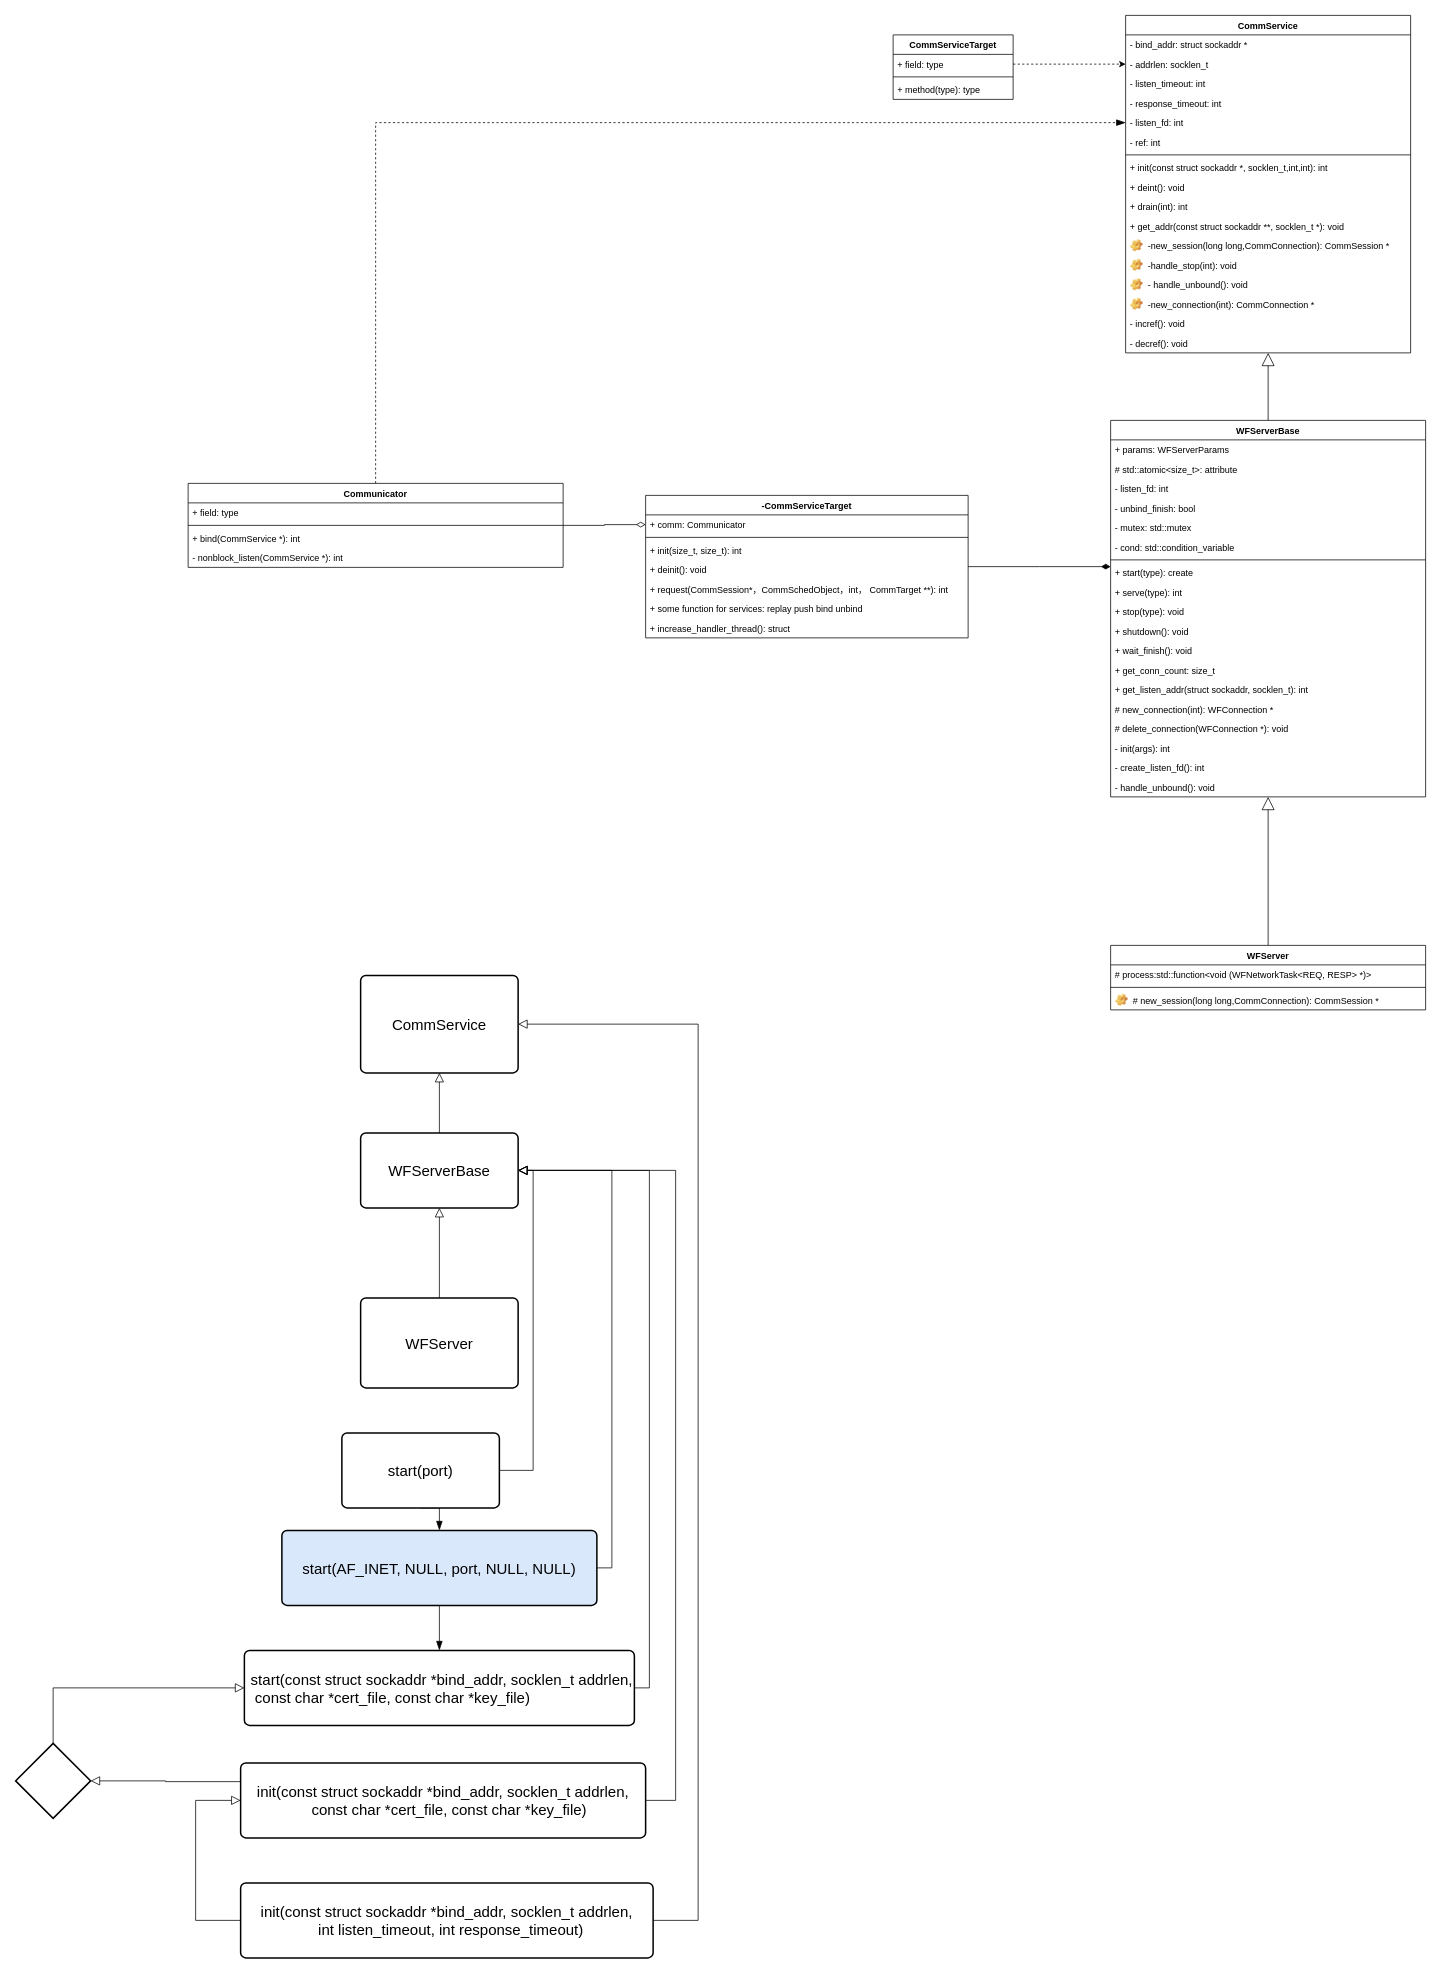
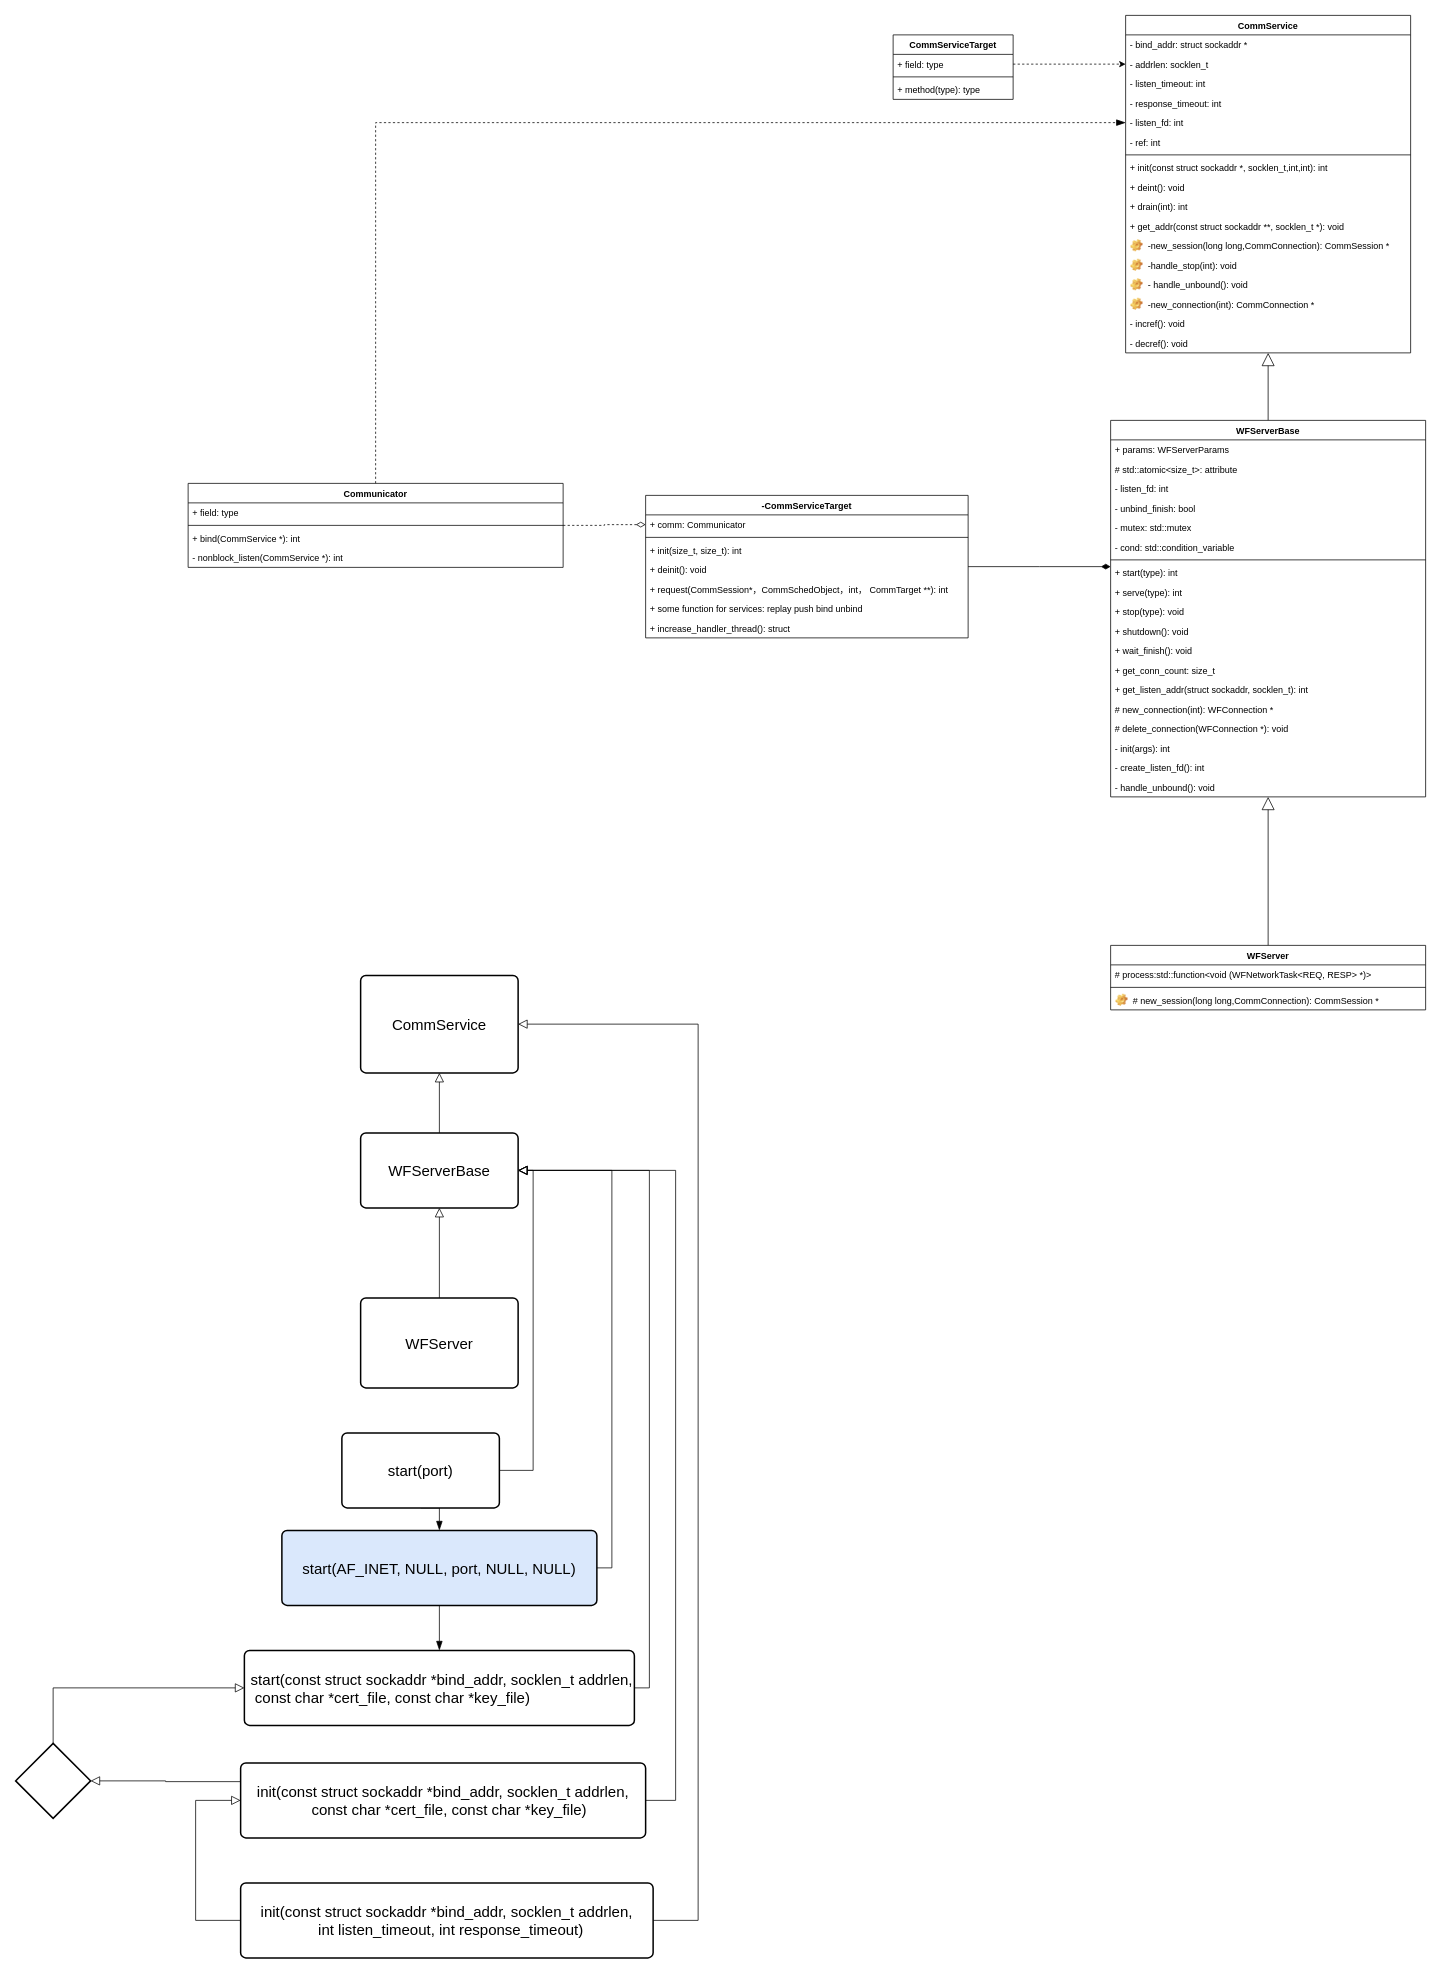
edge "Communicator" -> "+ comm: Communicator": style solid -> dashed
node "+ start(type): create": label "+ start(type): create" -> "+ start(type): int"
